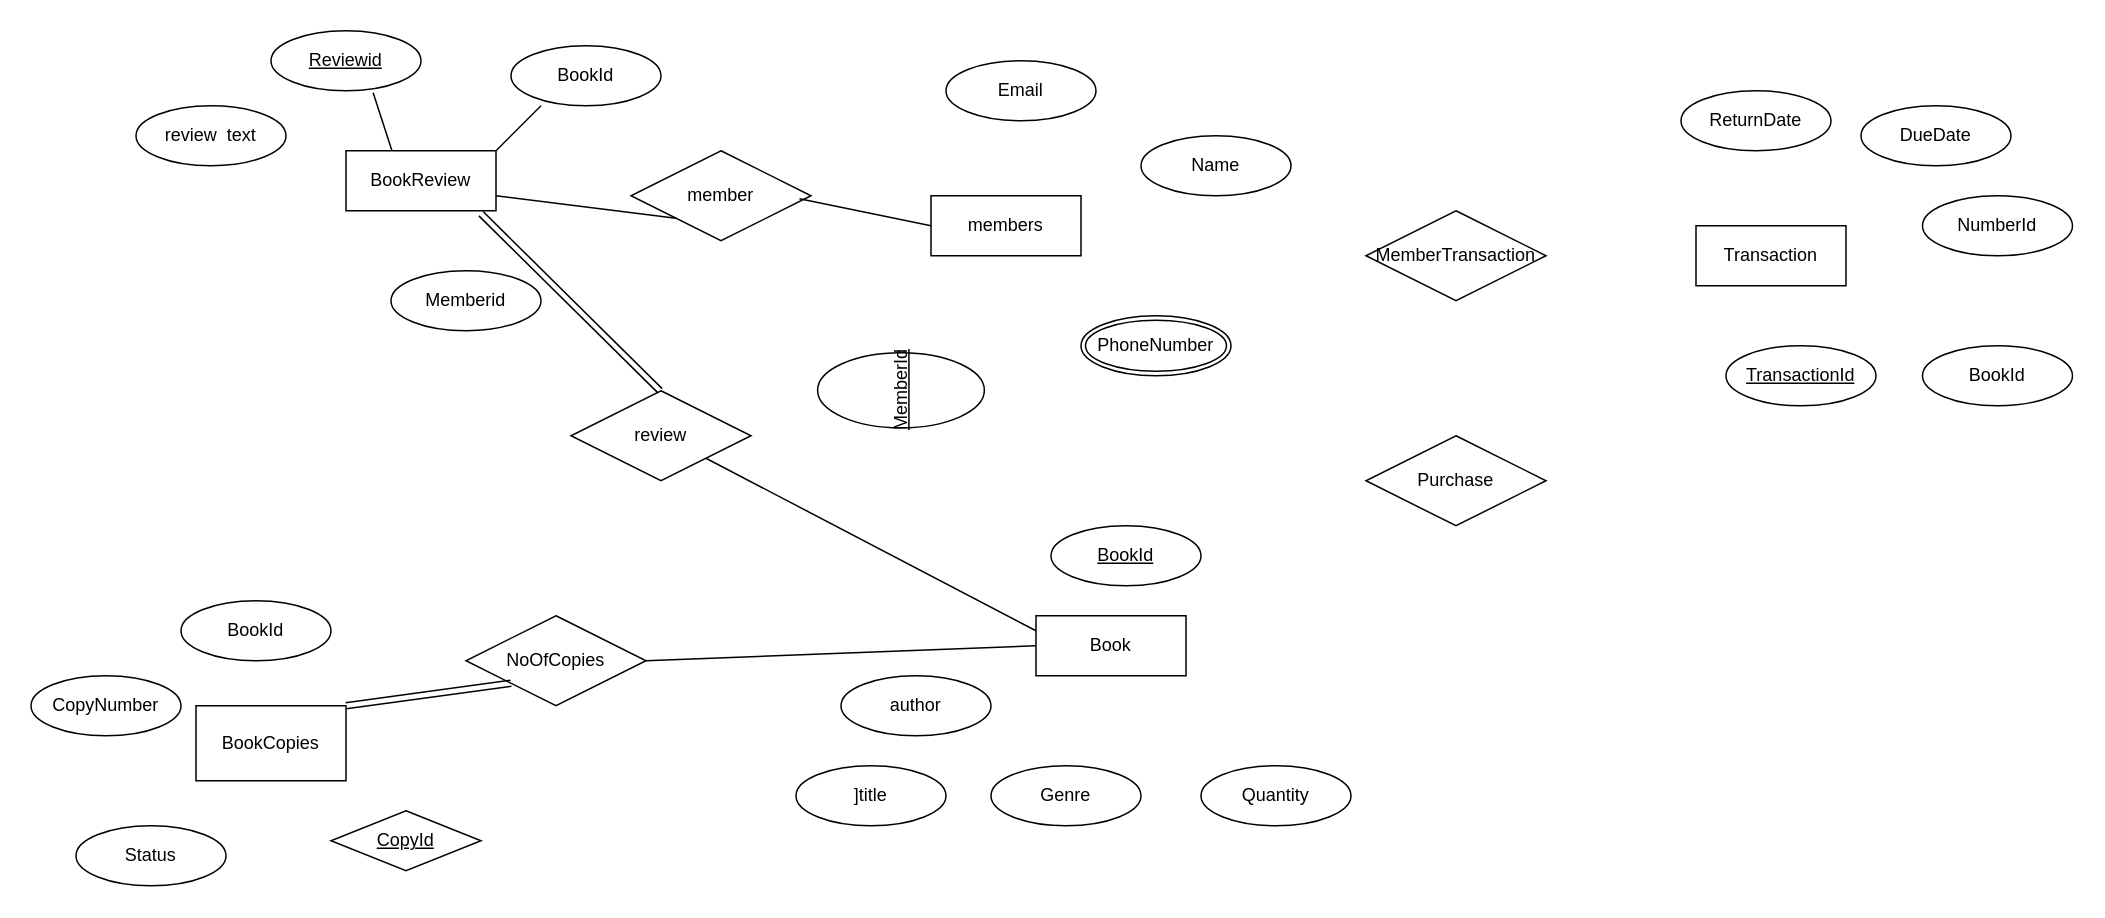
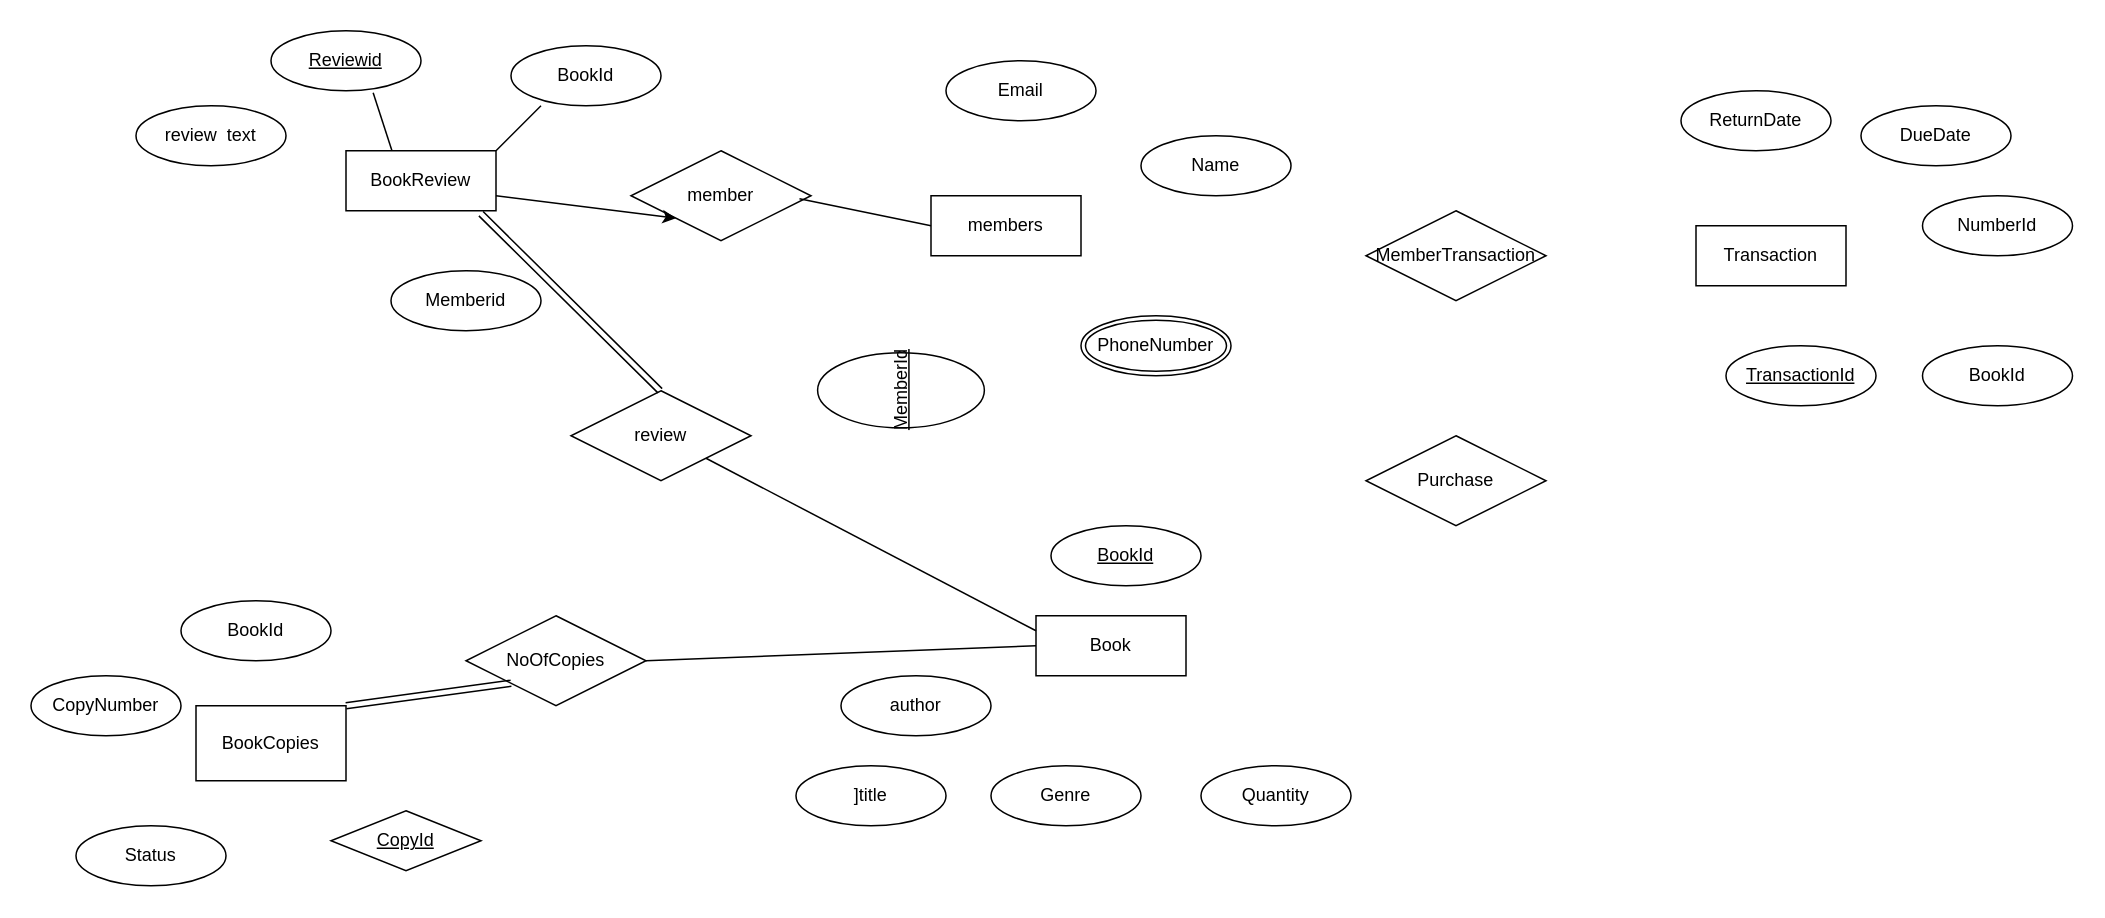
edge "BookReview" -- "member": arrowhead none -> classic
